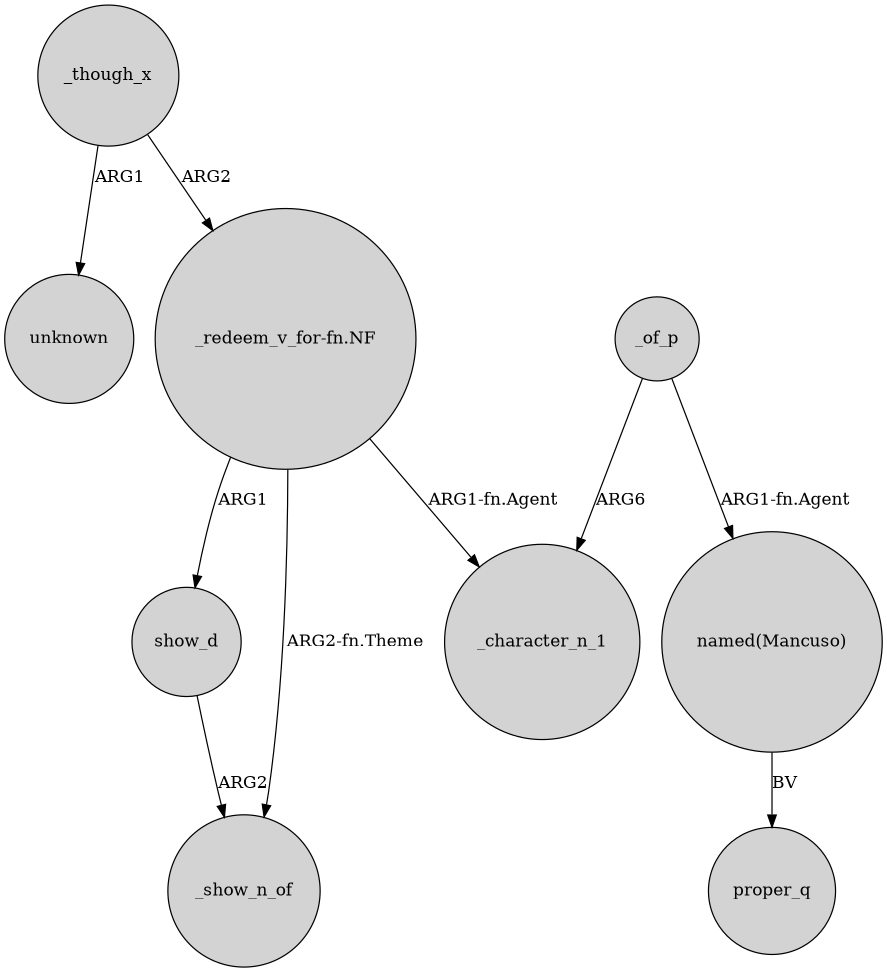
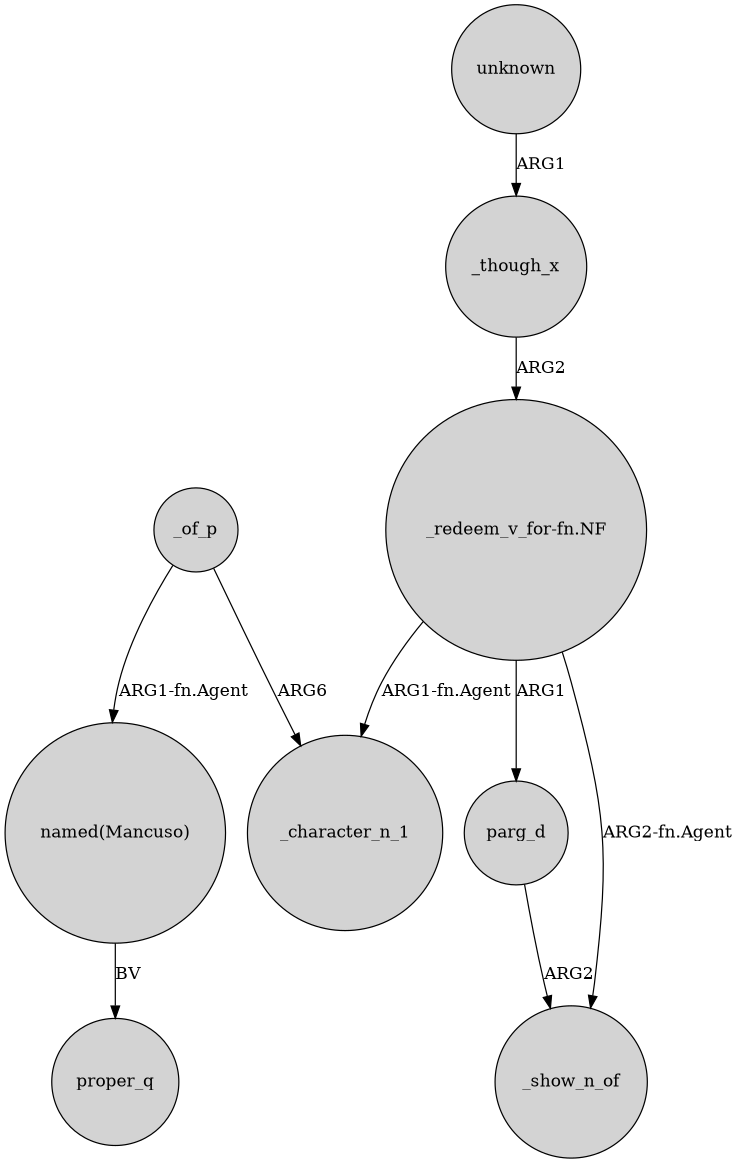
edge "_though_x" -> "unknown": reversed
node "show_d": label "show_d" -> "parg_d"
edge "_redeem_v_for-fn.NF" -> "_show_n_of": label "ARG2-fn.Theme" -> "ARG2-fn.Agent"
